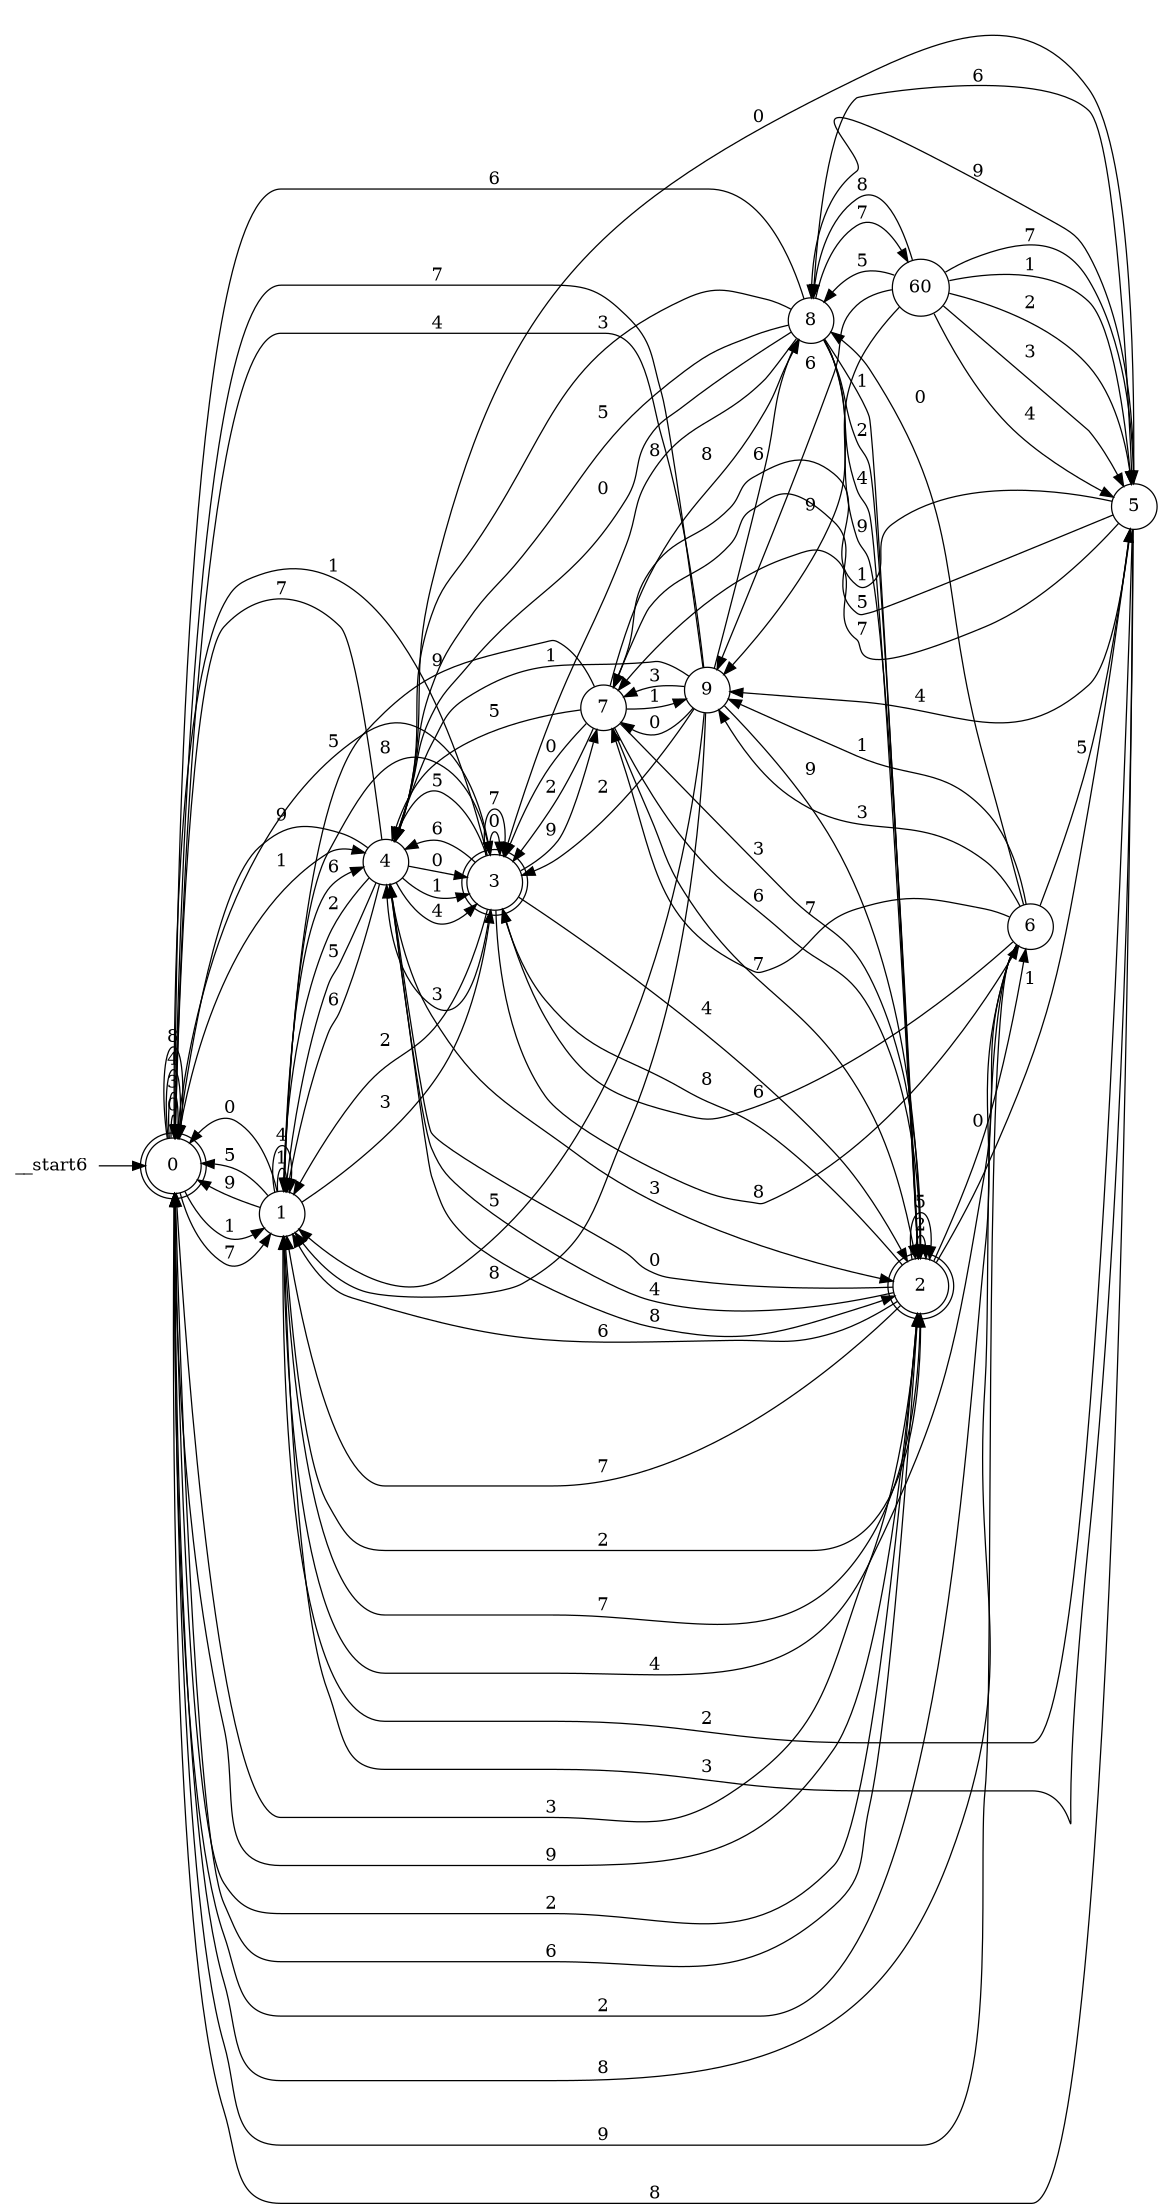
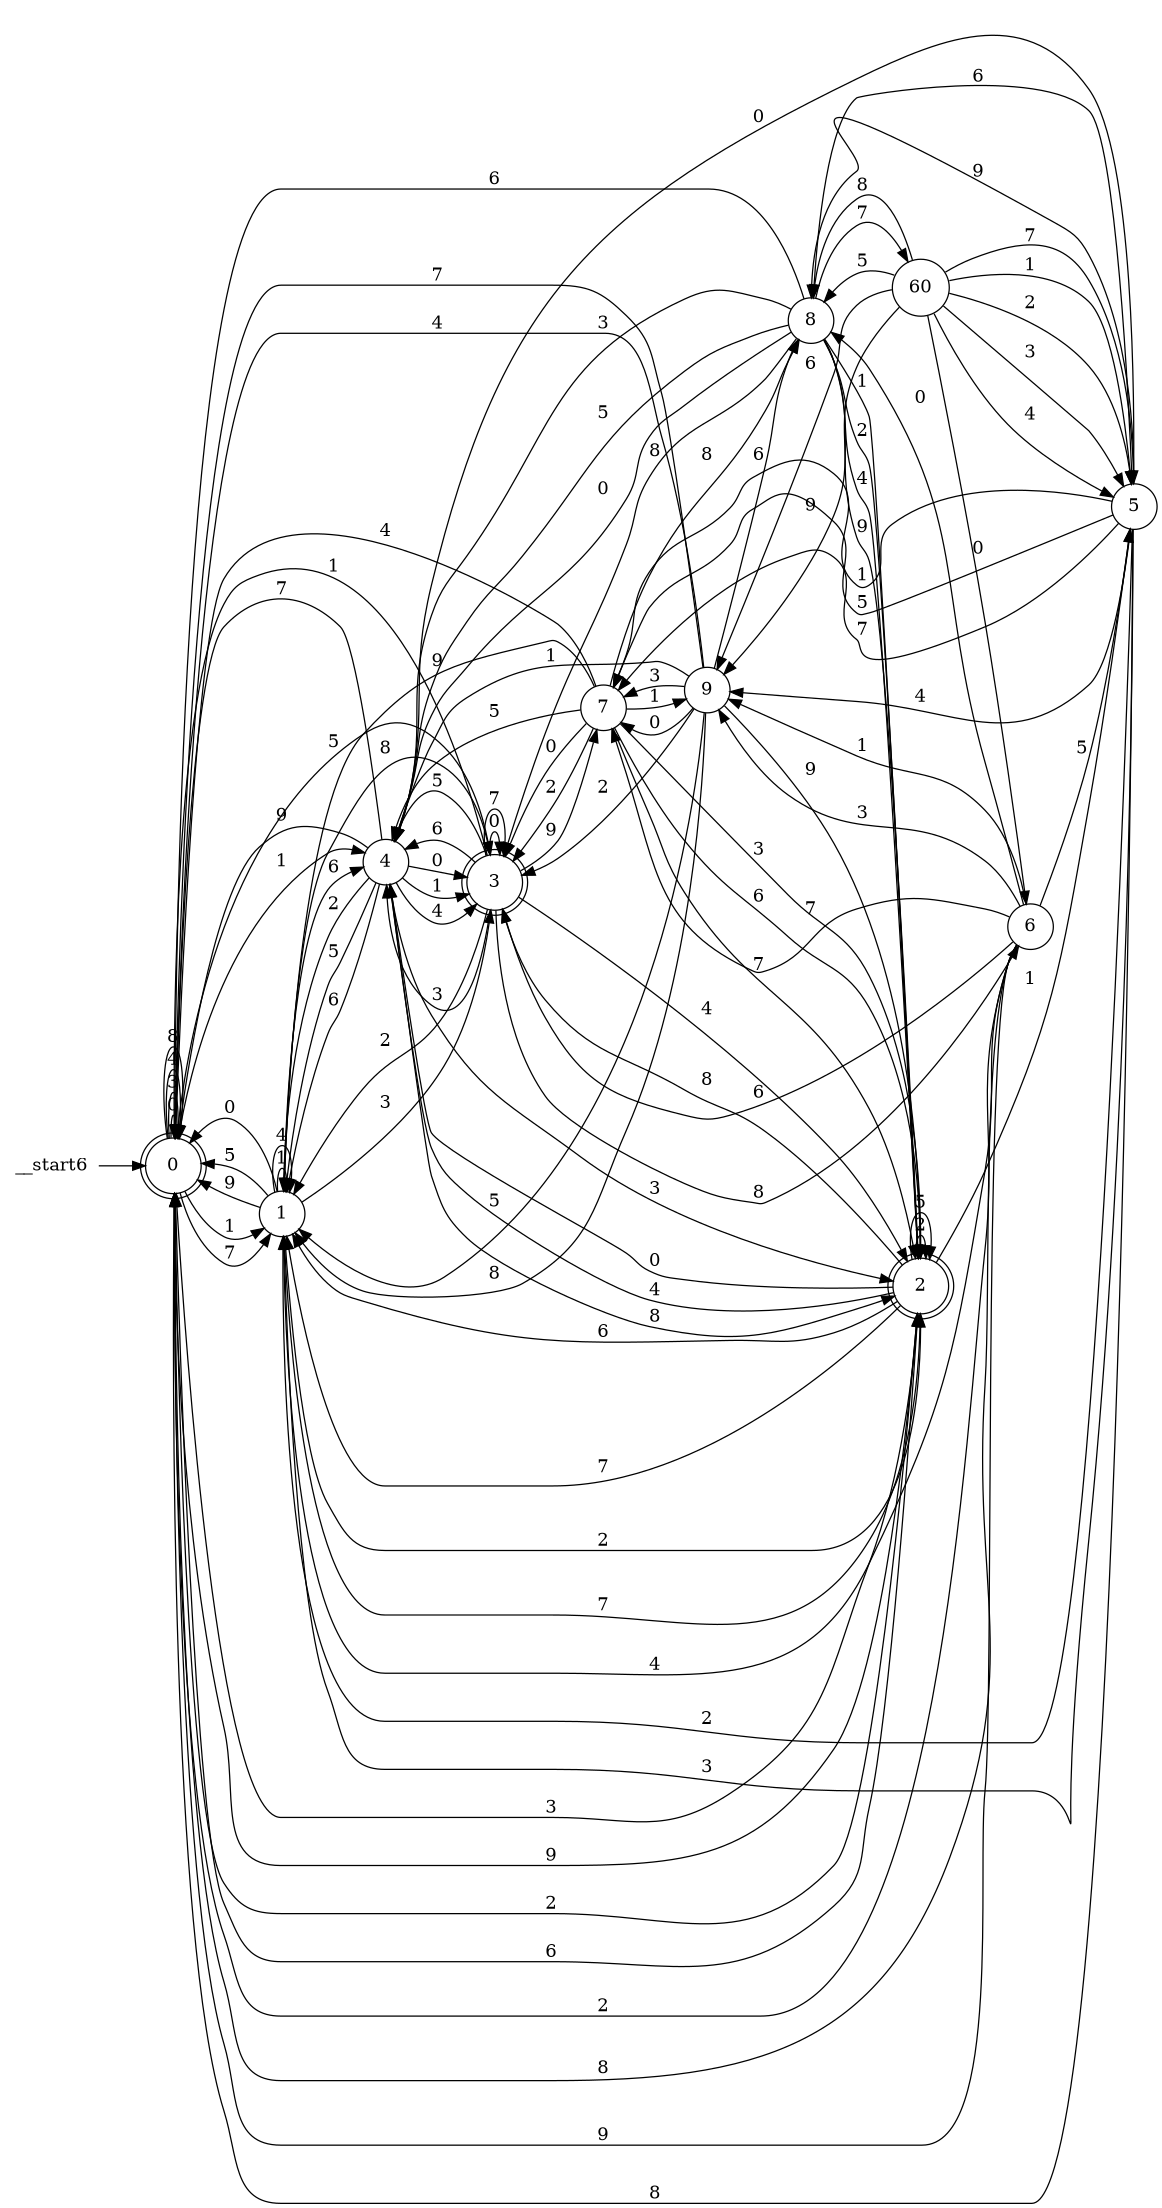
edge "7" -> "0": added, label "4"
edge "2" -> "6": now "60" -> "6"
